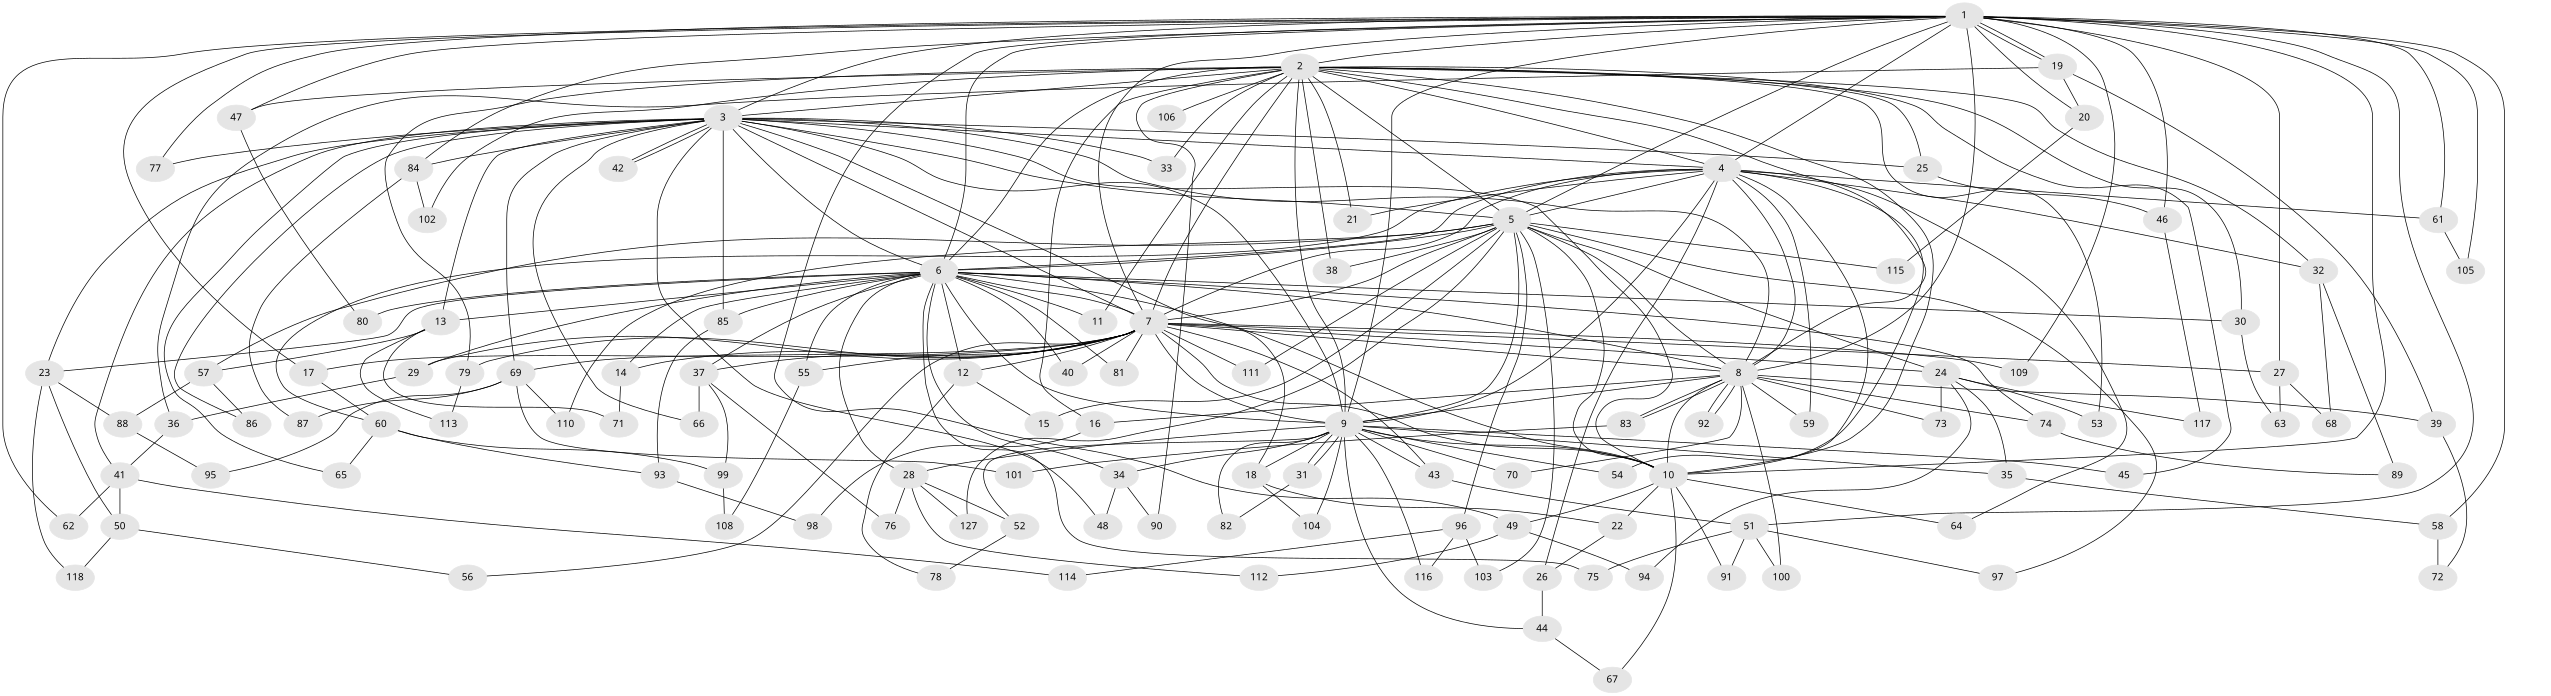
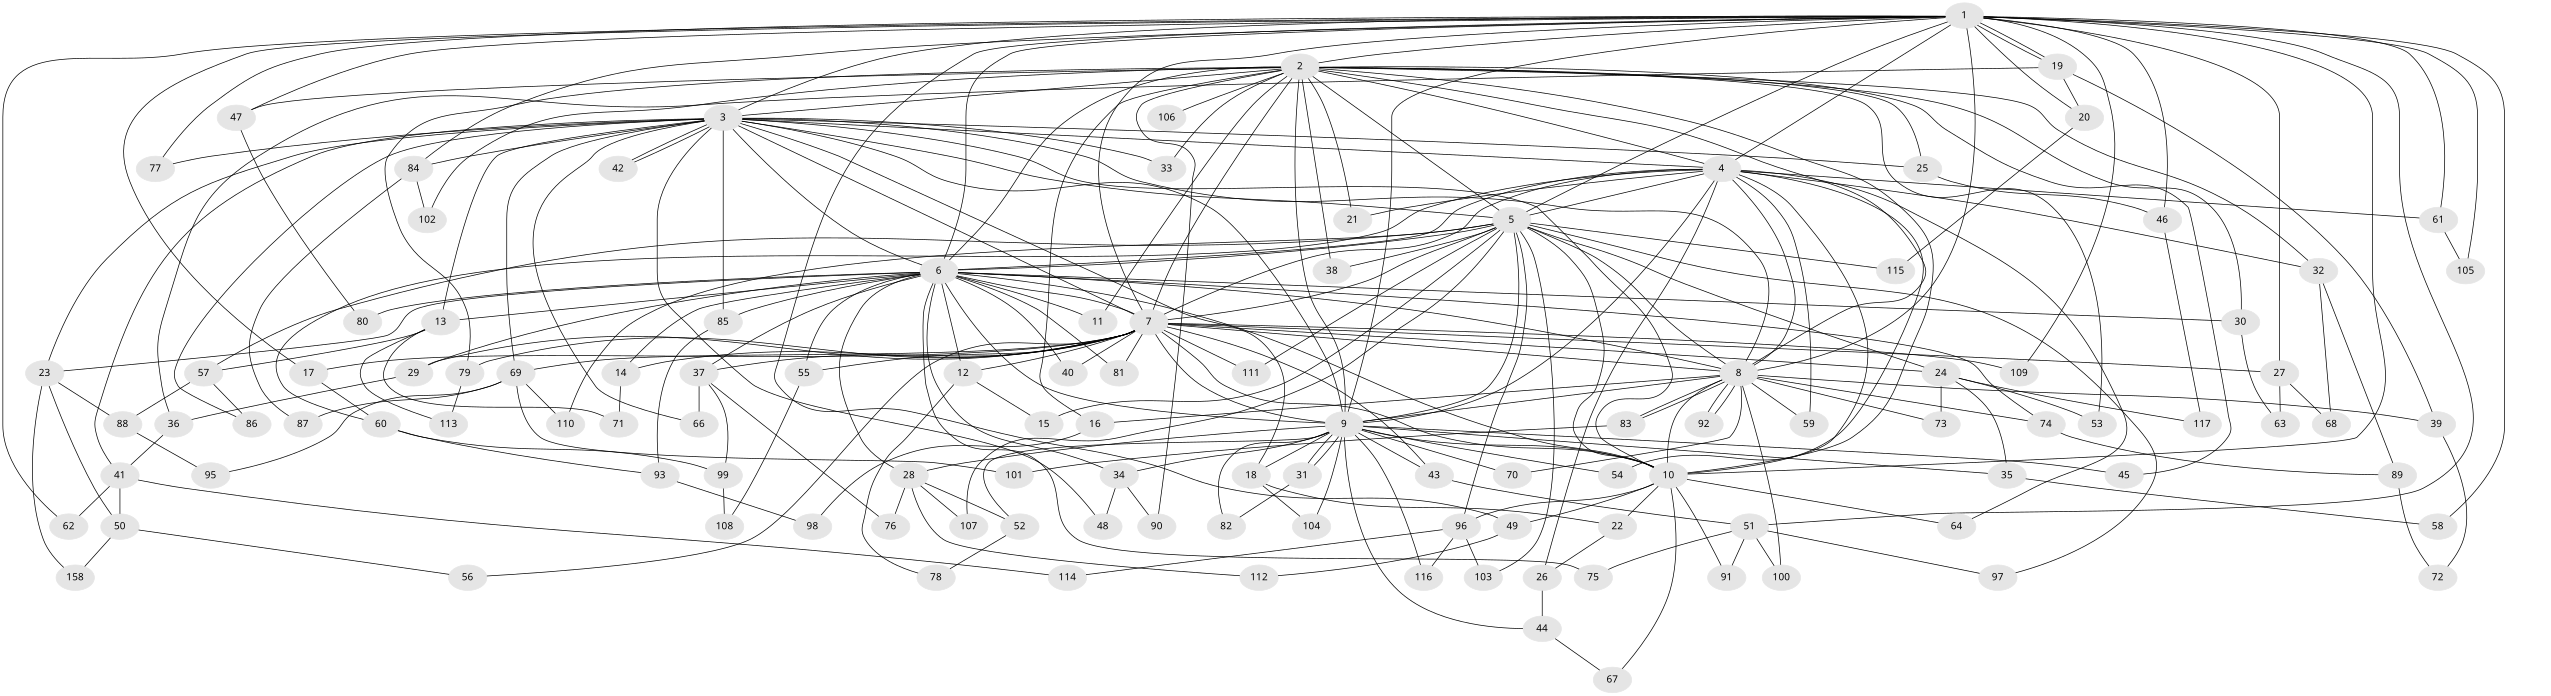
node "65": removed
edge "10" -- "96": added
node "127": label "127" -> "107"
edge "58" -- "72": now "89" -- "72"
node "118": label "118" -> "158"
node "94": removed
